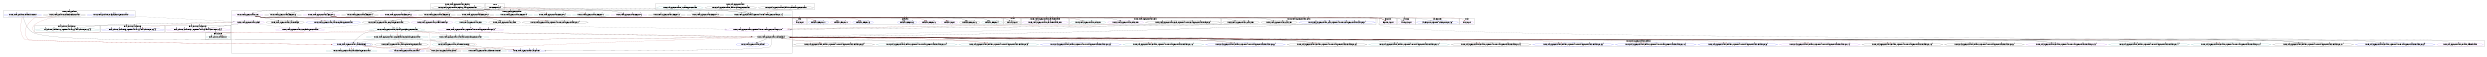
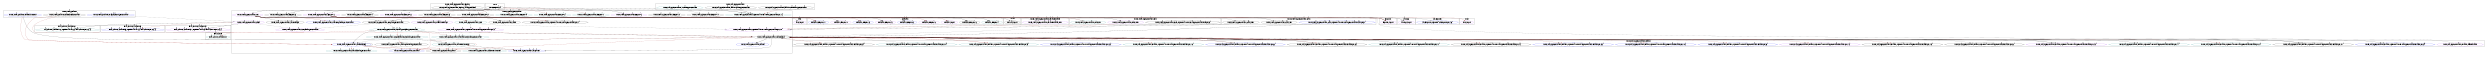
node "Moose::Meta::TypeConstraint::Registry::add_type_constraint": label "Moose::Meta::TypeConstraint::Registry::add_type_constraint" -> "Moose::Meta::TypeConstraint::Registry::add_type_inlined"
node "Moose::Meta::TypeConstraint::_has_compiled_type_constraint": label "Moose::Meta::TypeConstraint::_has_compiled_type_constraint" -> "Moose::Meta::TypeConstraint::_has_compiled_import_constraint"
node "Moose::Meta::TypeConstraint::_new": label "Moose::Meta::TypeConstraint::_new" -> "Moose::Meta::TypeConstraints::_new"
node "metaclass::BEGIN@15": added
node "Moose::Closure::TypeConstraint::parent": label "Moose::Closure::TypeConstraint::parent" -> "Moose::Meta::TypeConstraint::parent"
